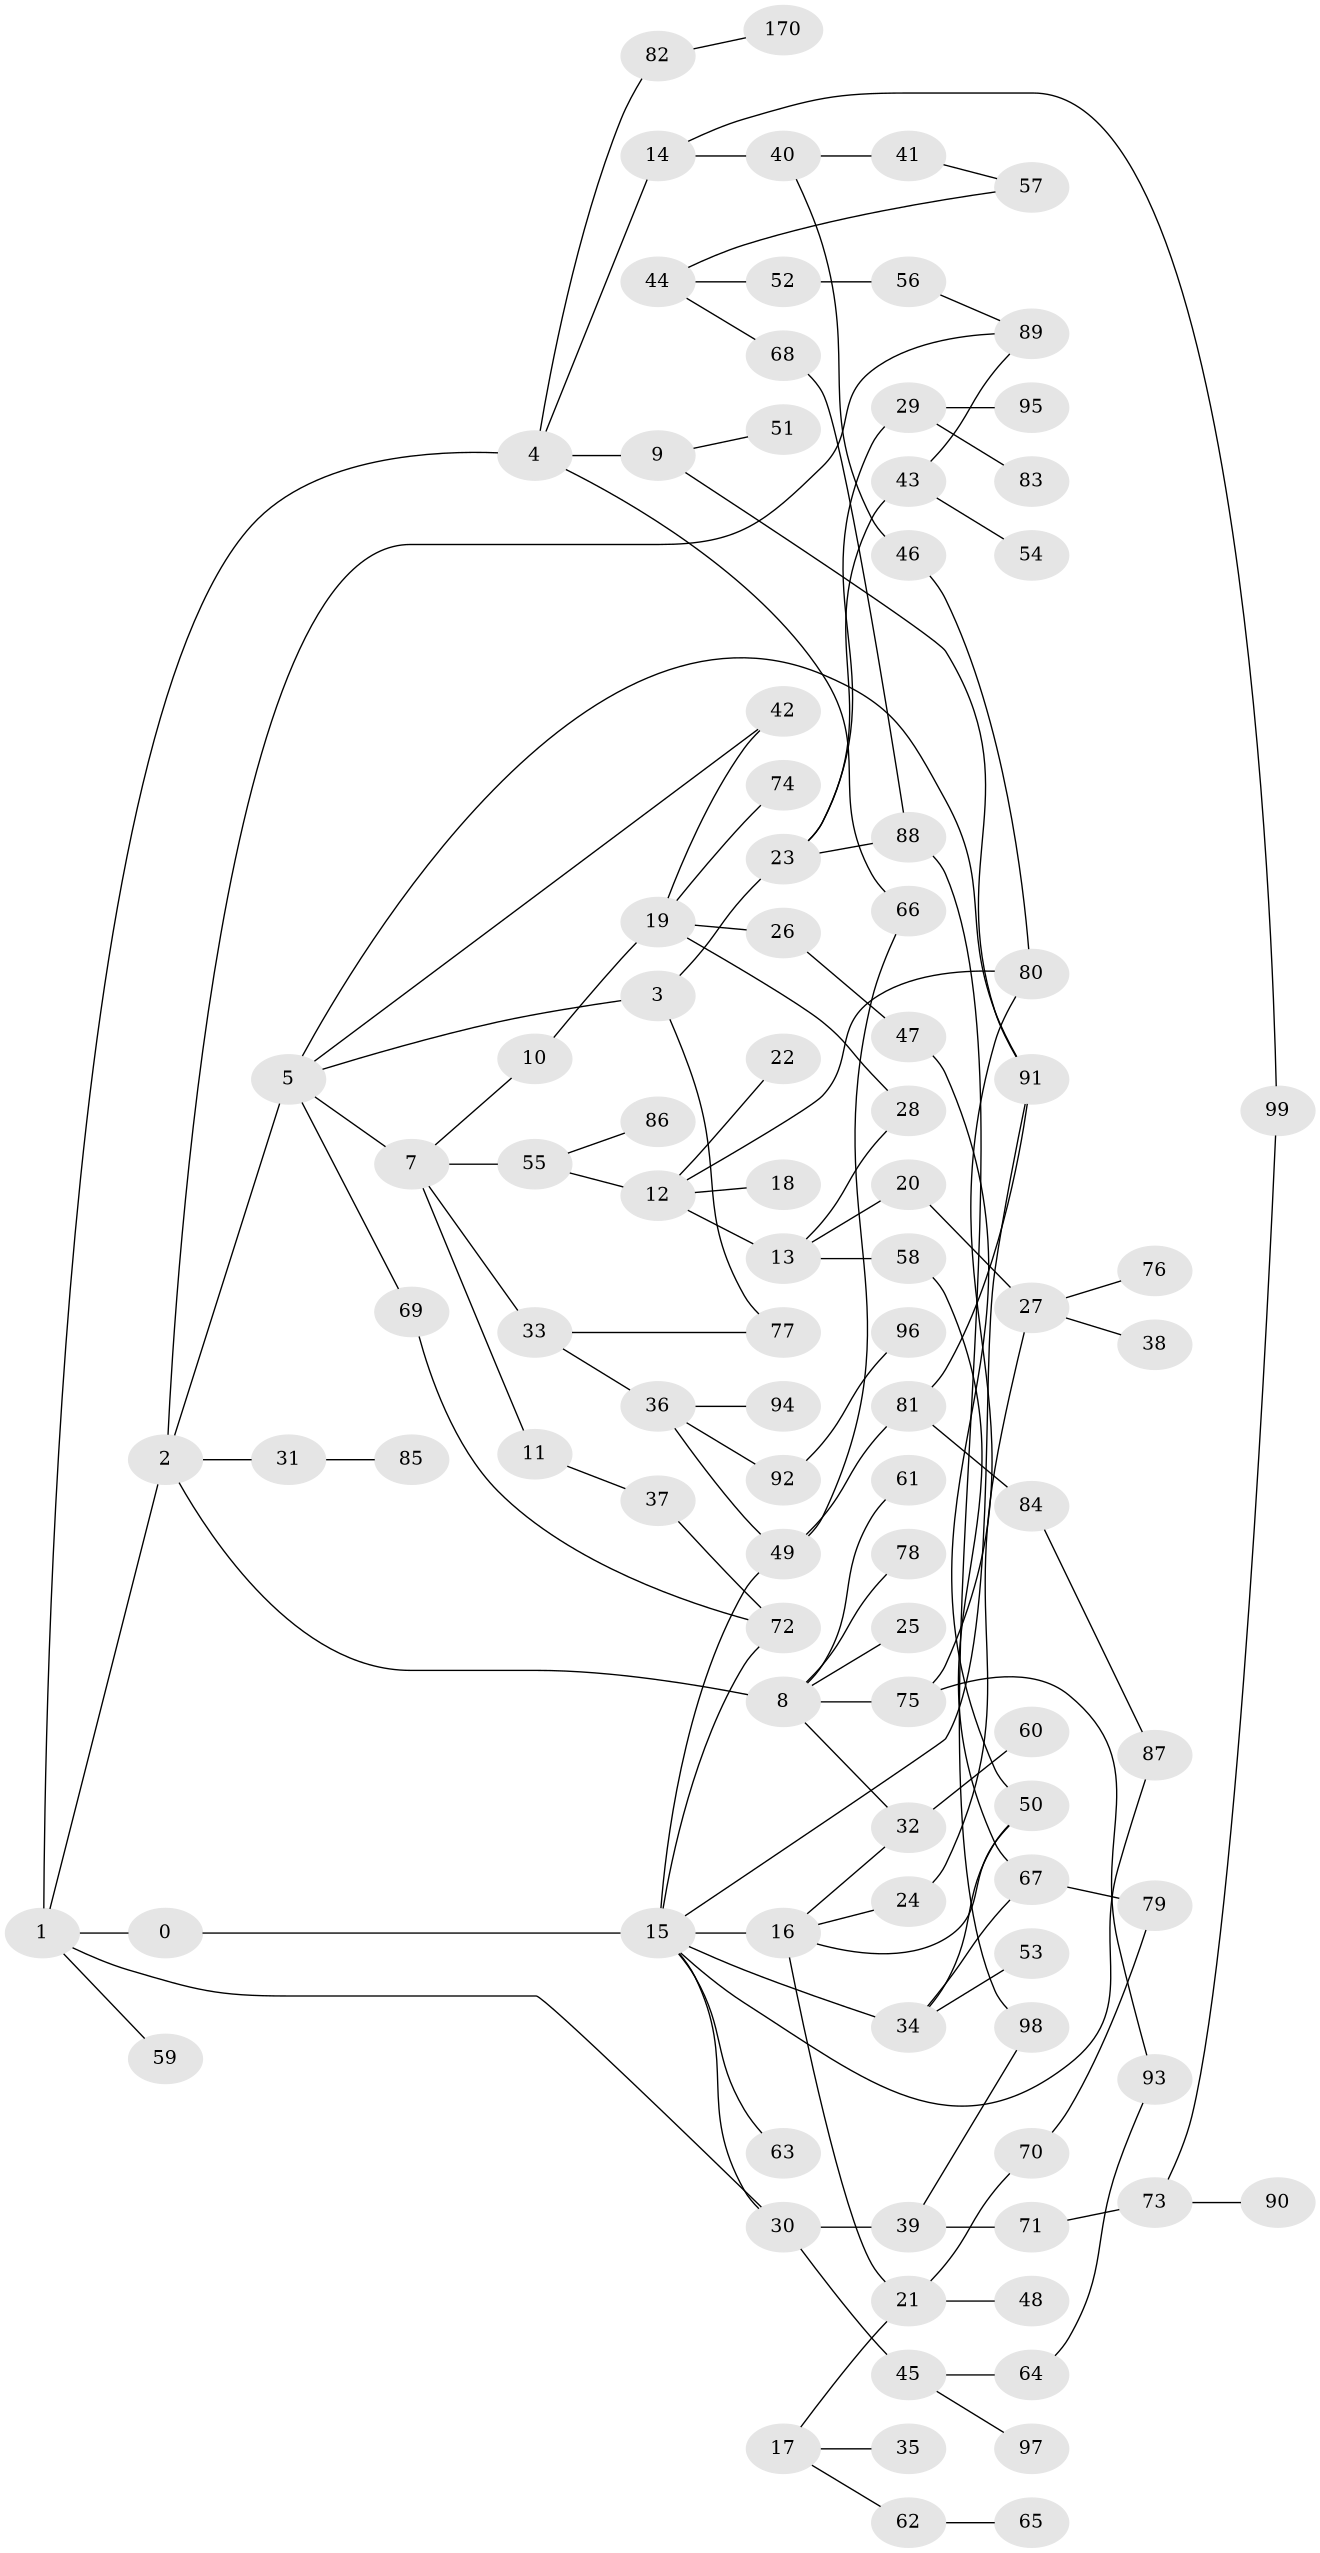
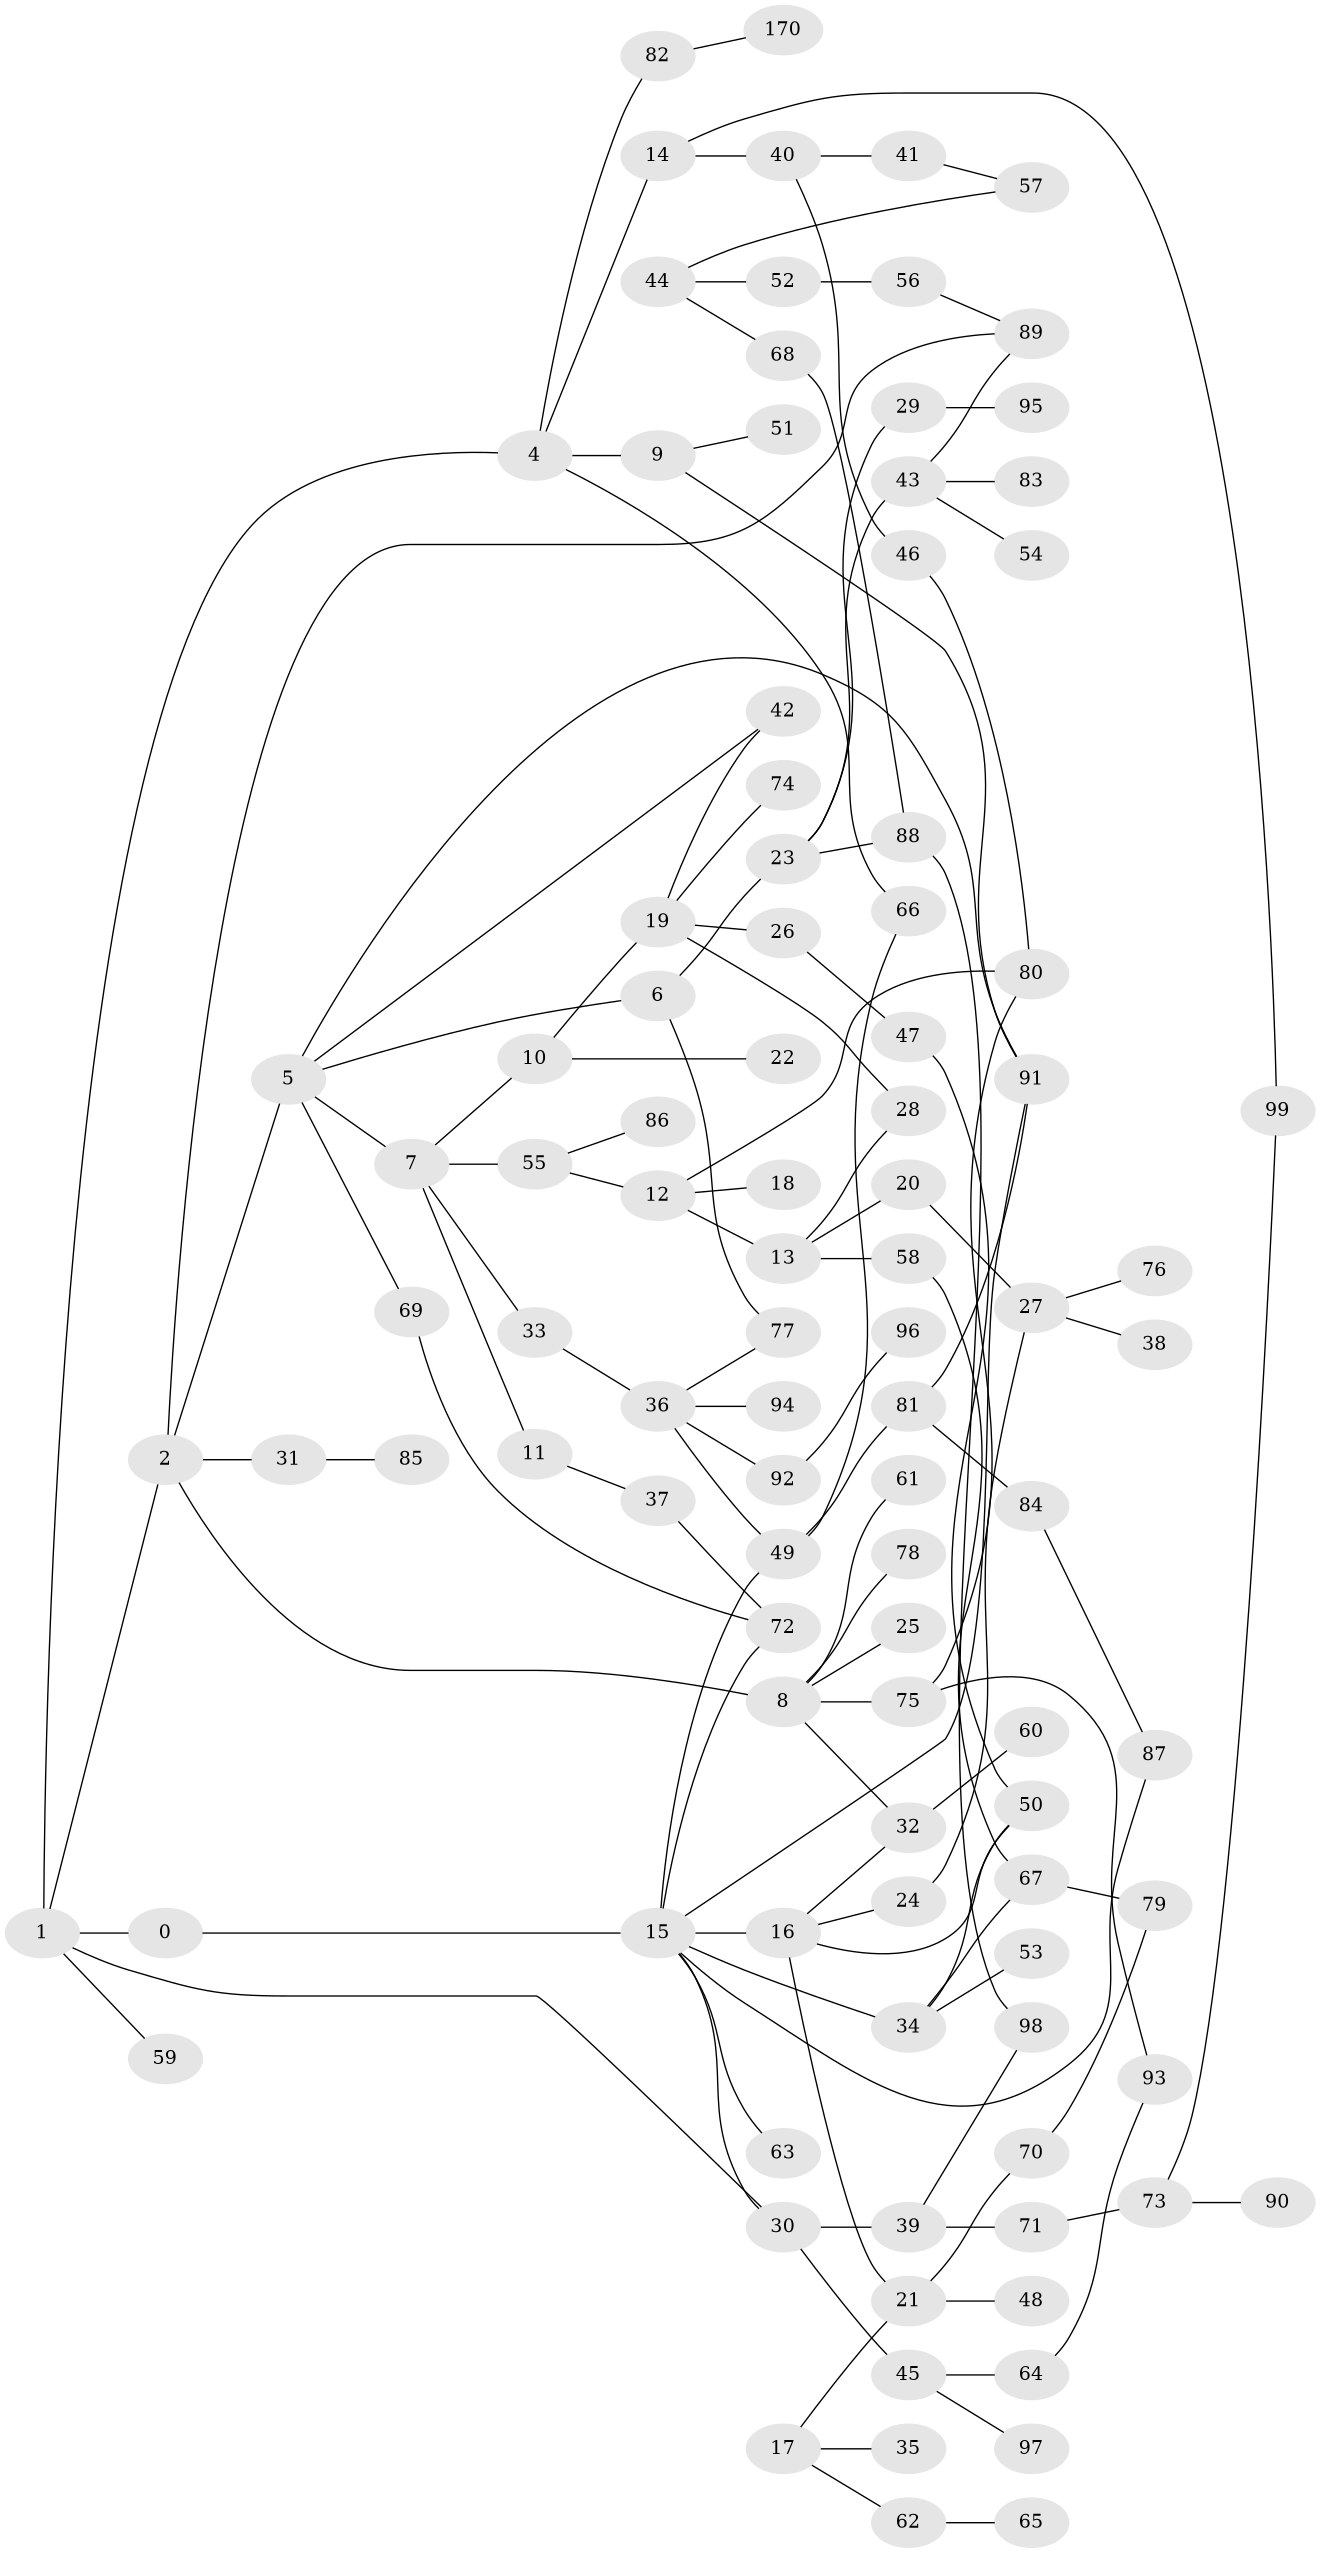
edge "29" -- "83": now "43" -- "83"
node "3": label "3" -> "6"
edge "22" -- "12": now "22" -- "10"
edge "33" -- "77": now "36" -- "77"
